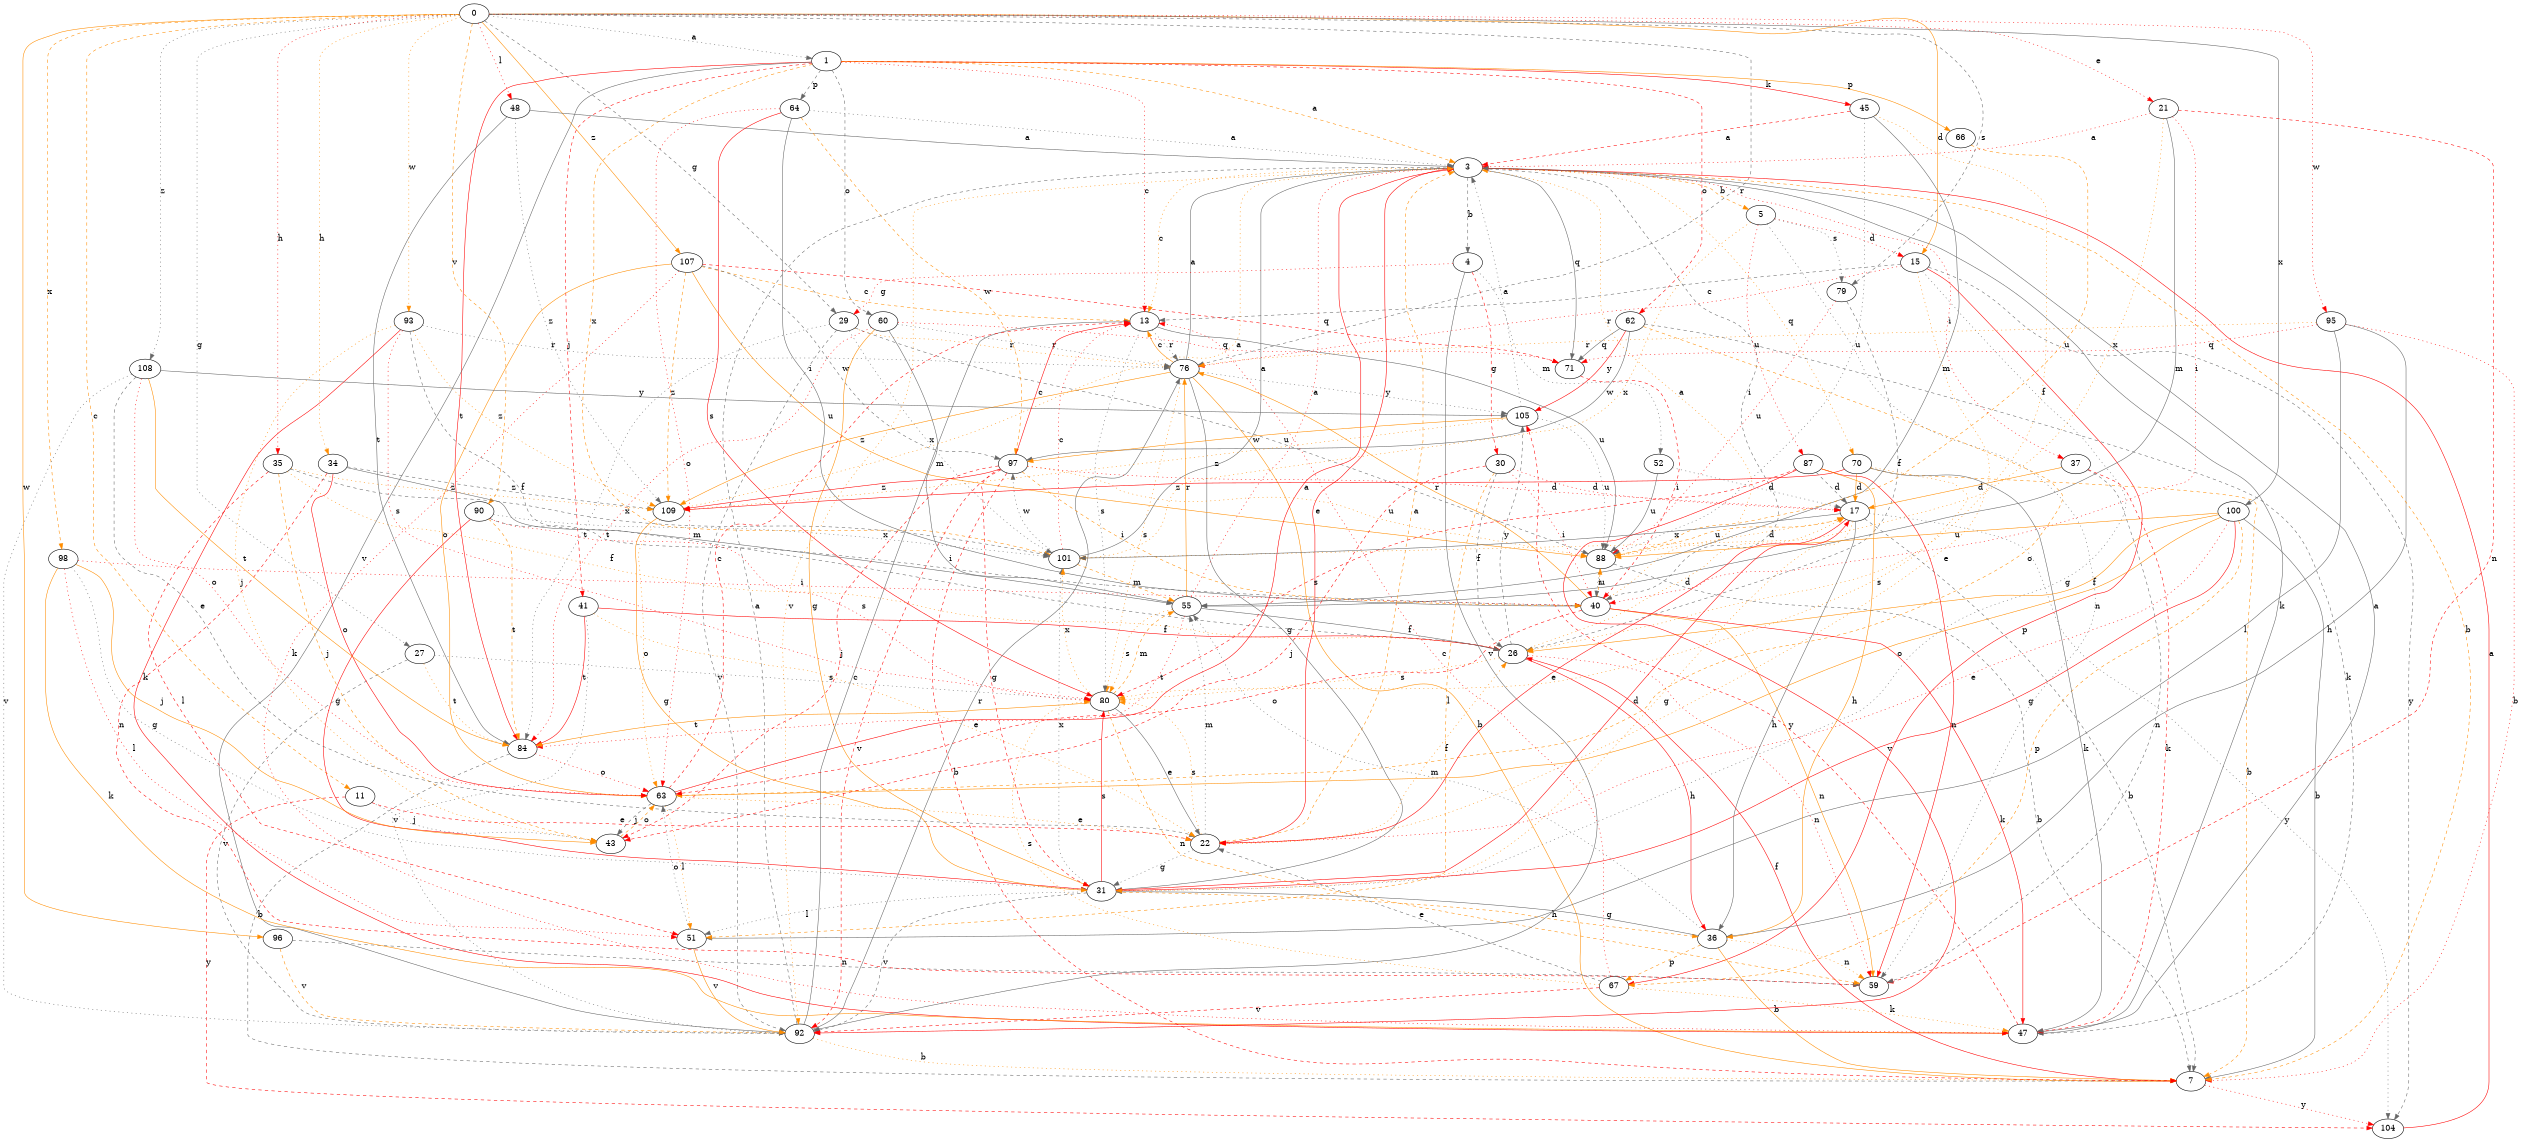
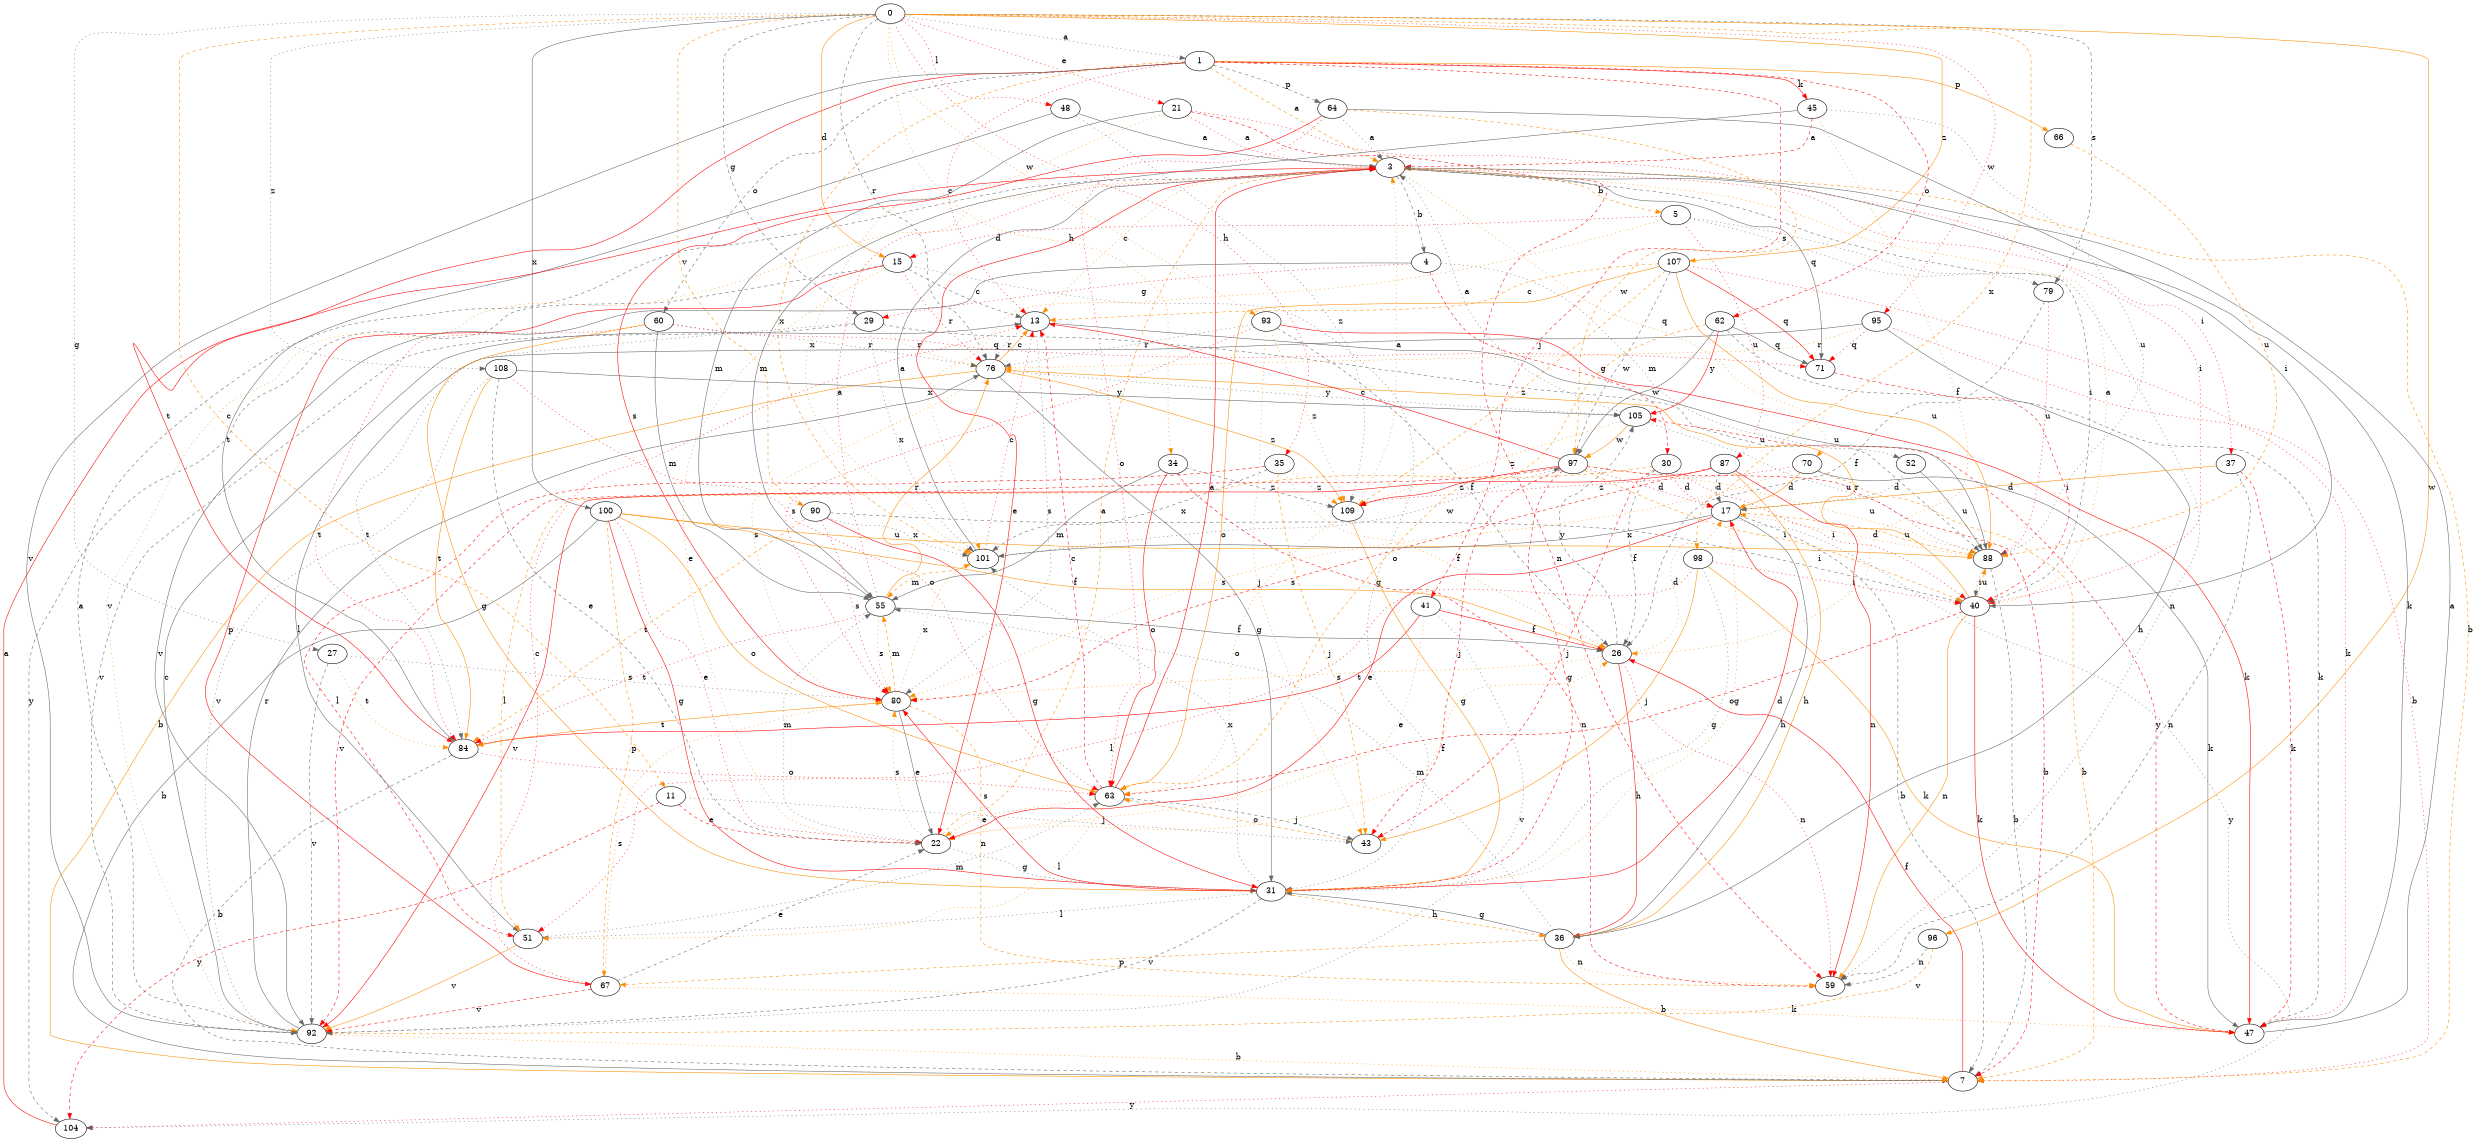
edge "76" -> "3": removed, label "a"
edge "107" -> "71": style dashed -> solid
edge "70" -> "109": style solid -> dotted
edge "51" -> "63": label "o" -> "m"
